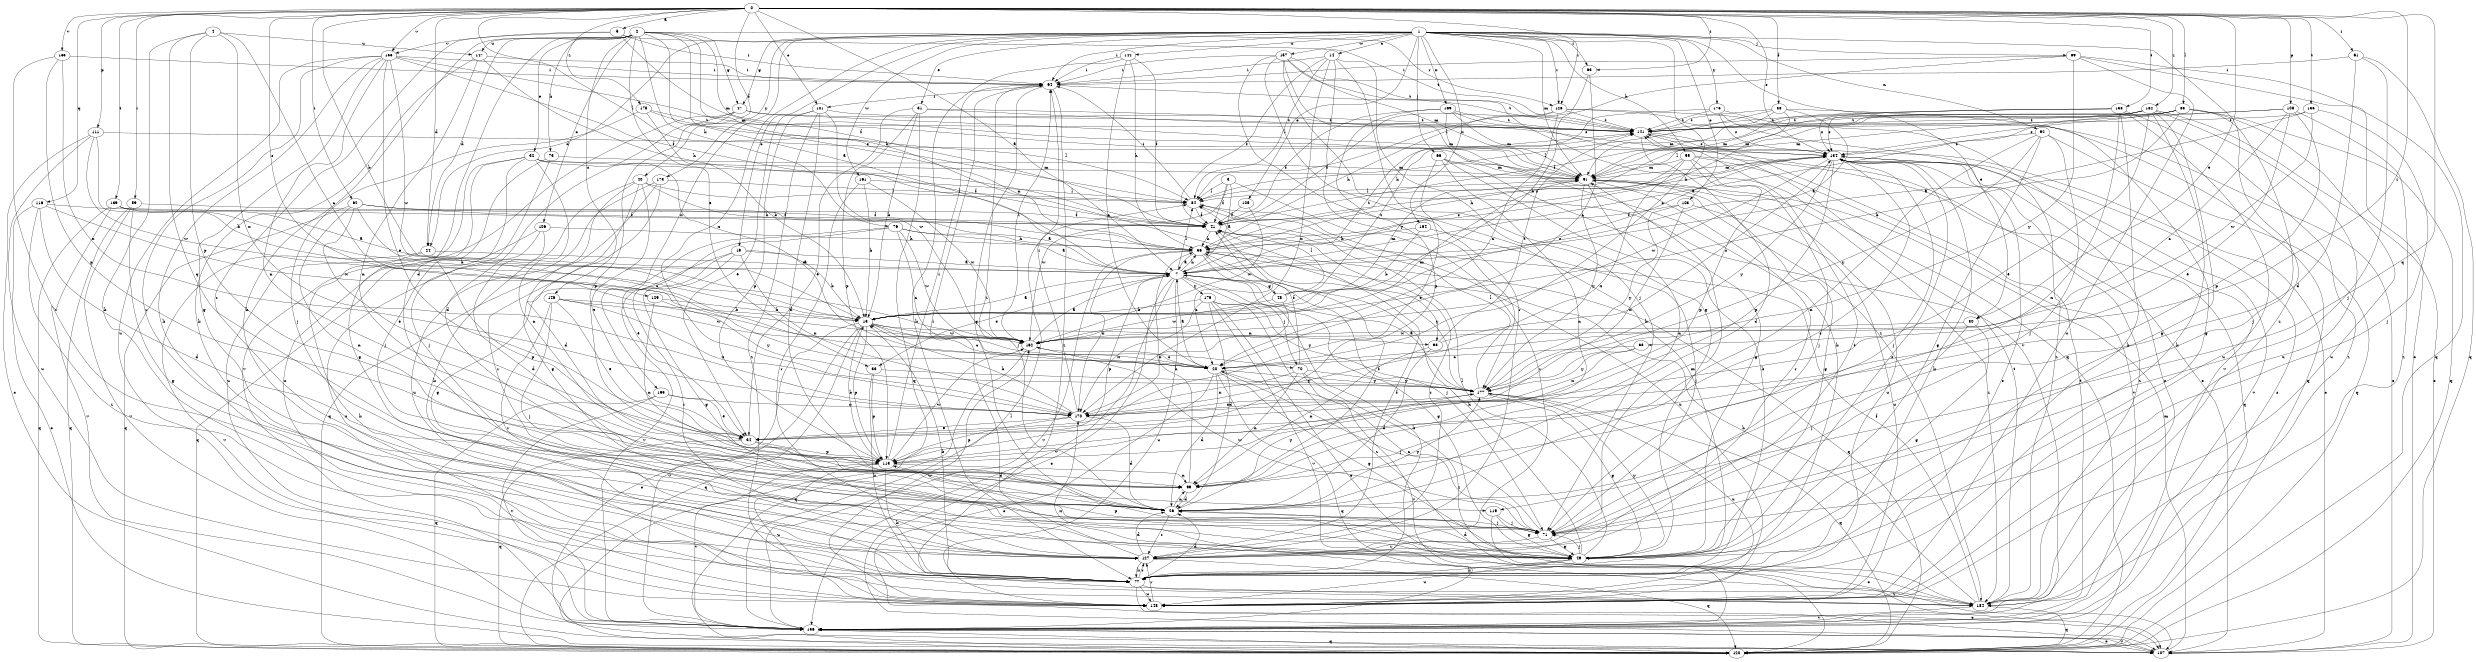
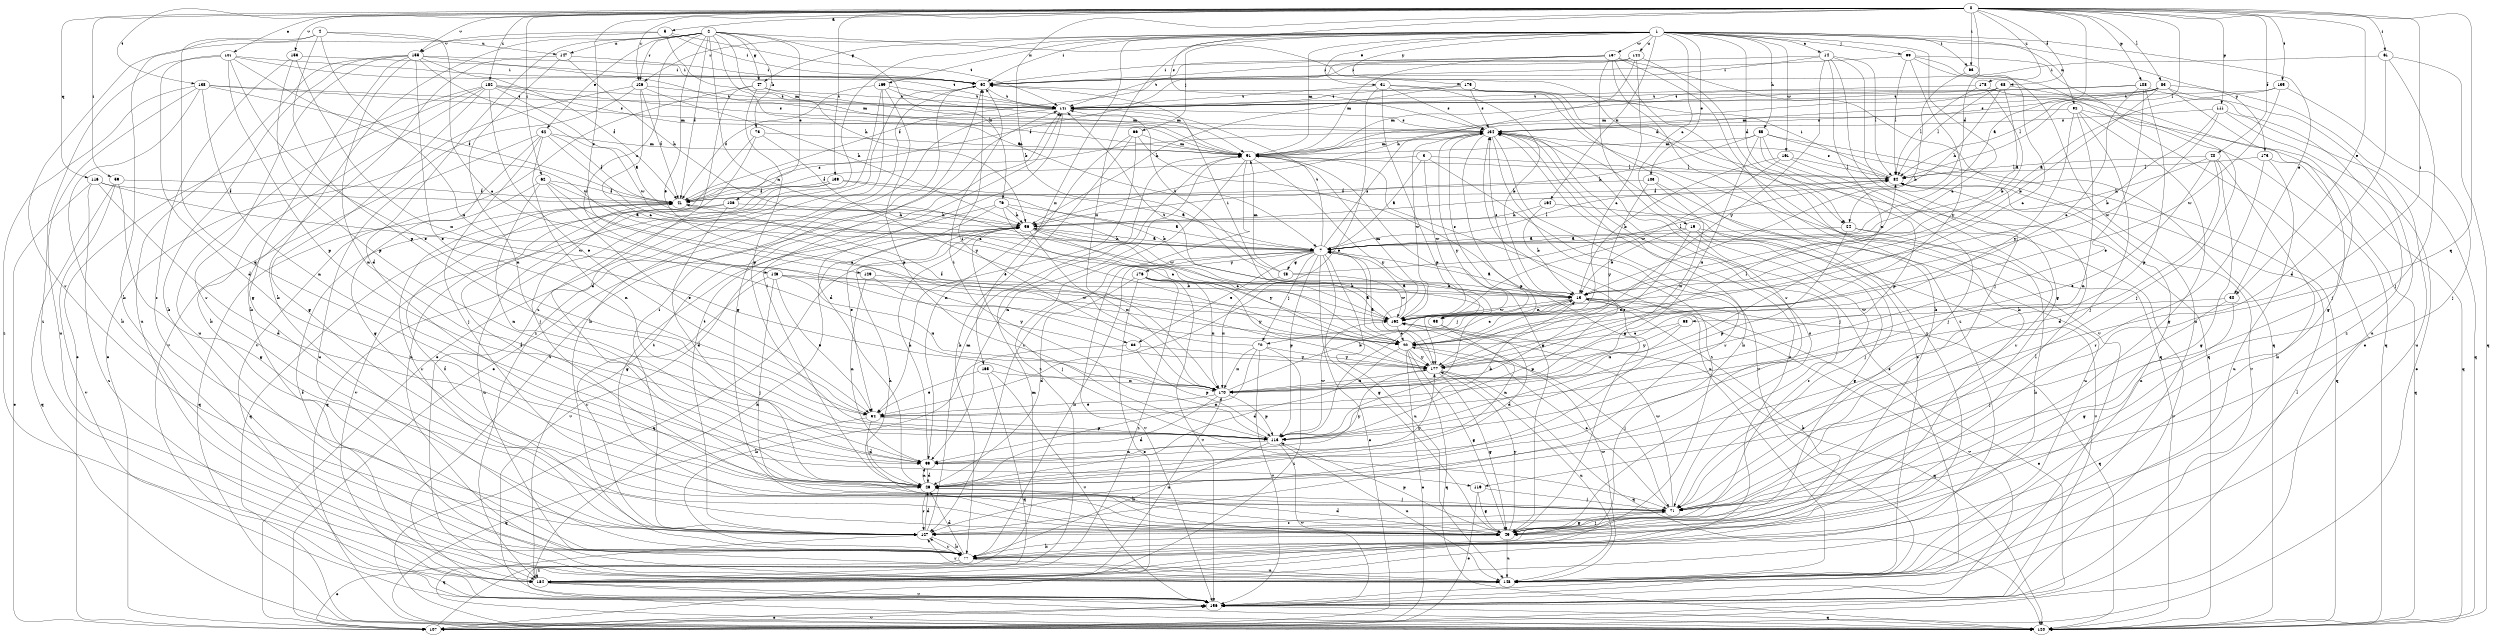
edge "64" -> "101": reversed
edge "84" -> "134": added, label "s"
node "105": removed
edge "73" -> "177": added, label "y"
edge "56" -> "156": reversed
